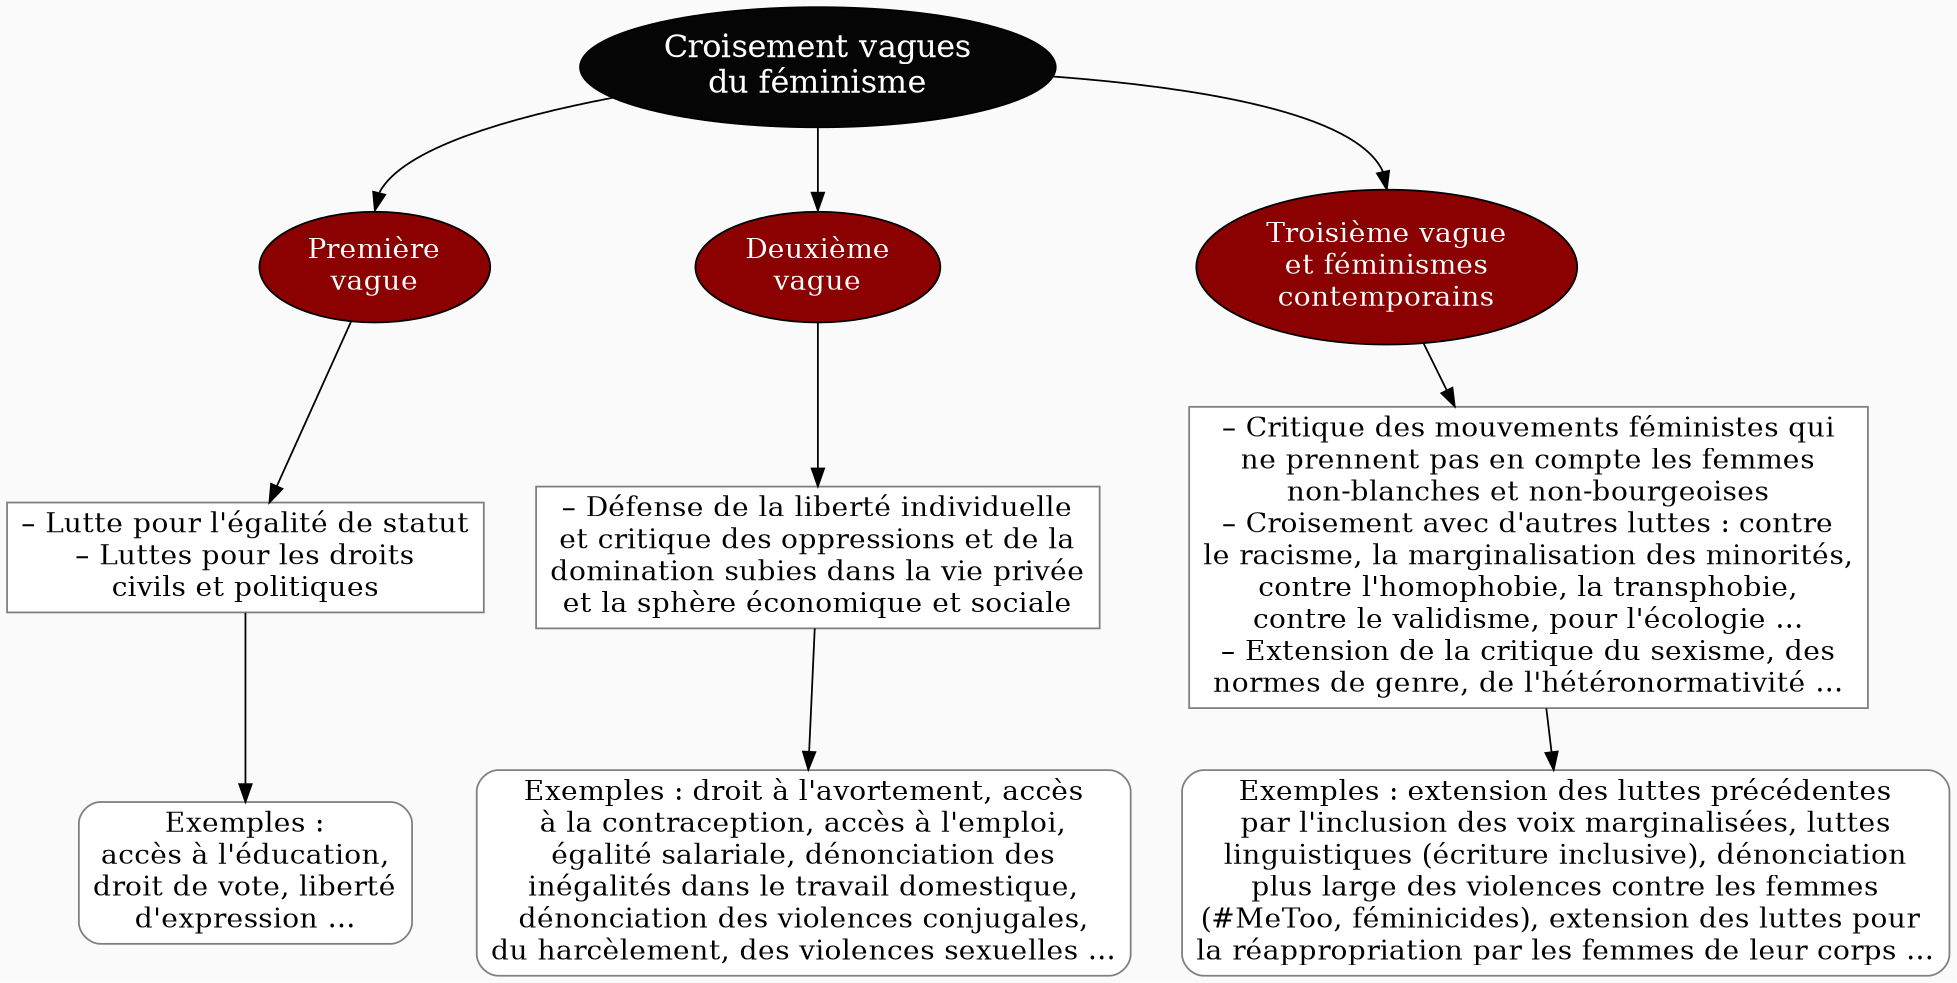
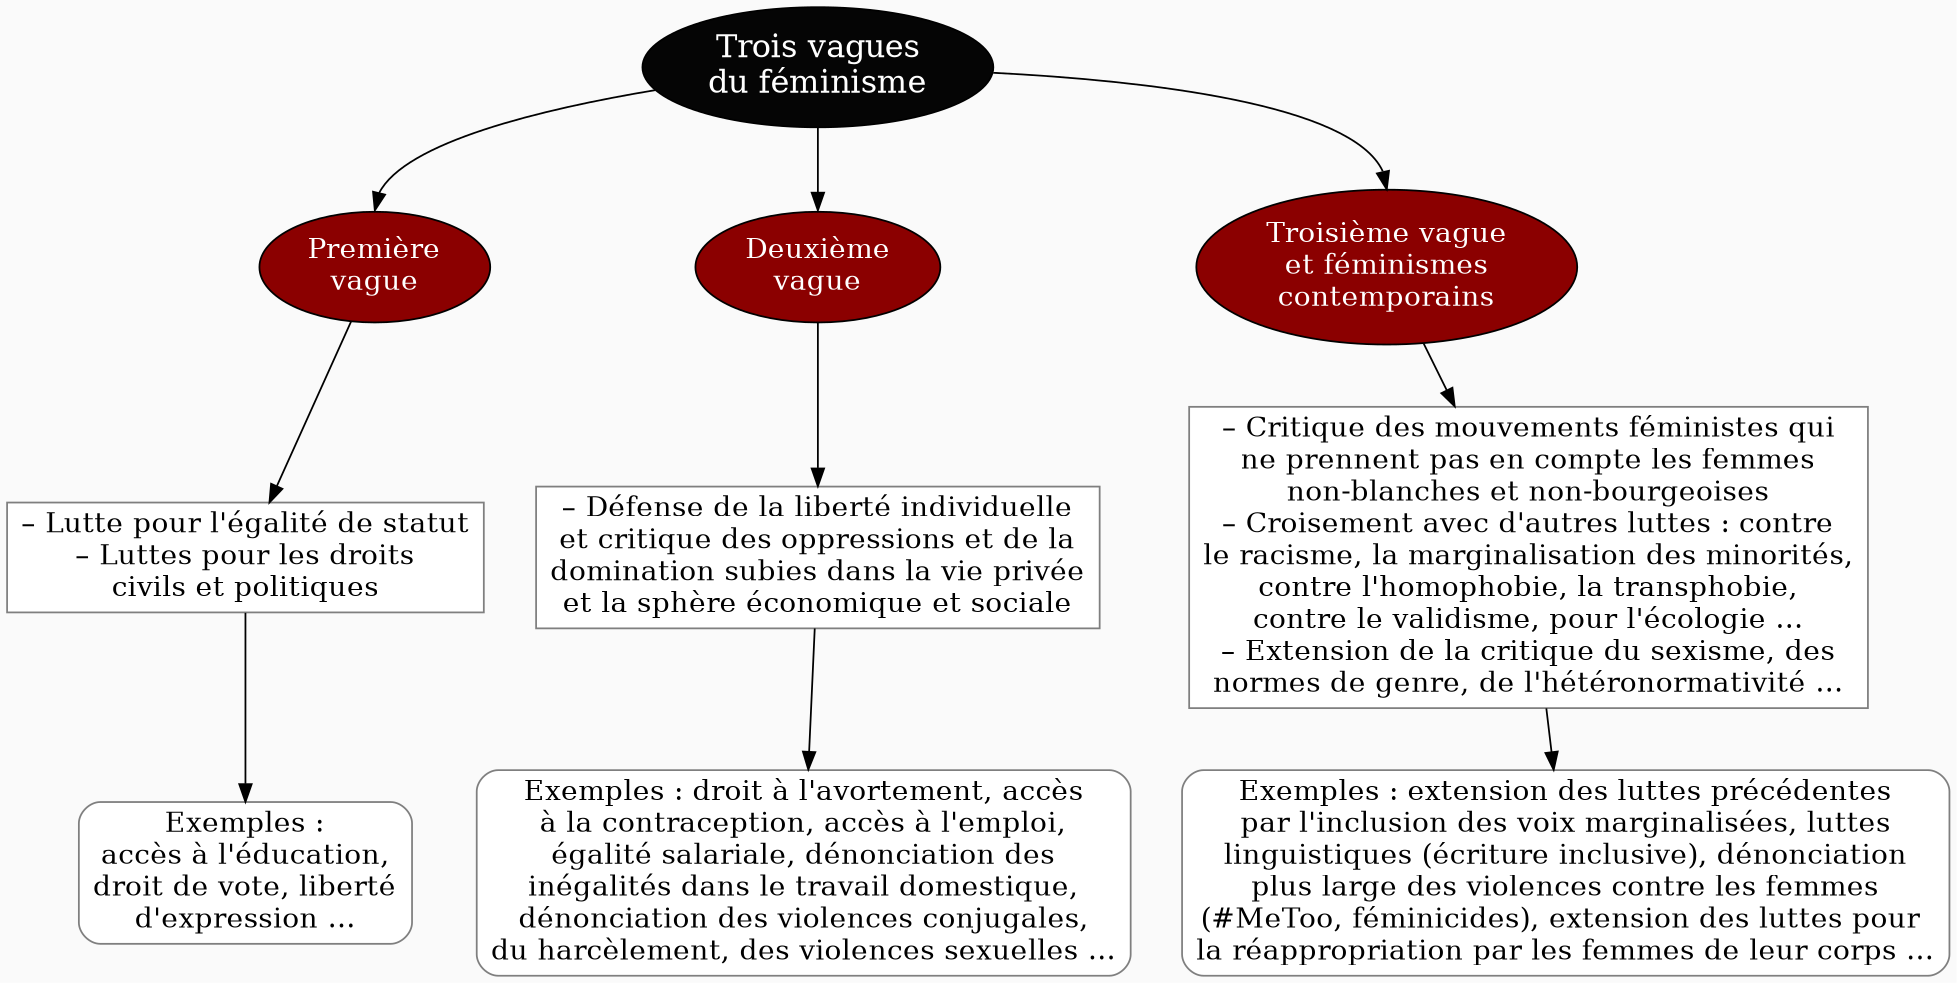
node "Croisement vagues du féminisme": label "Croisement vagues du féminisme" -> "Trois vagues du féminisme"
